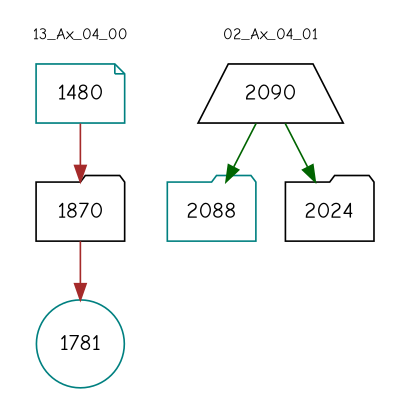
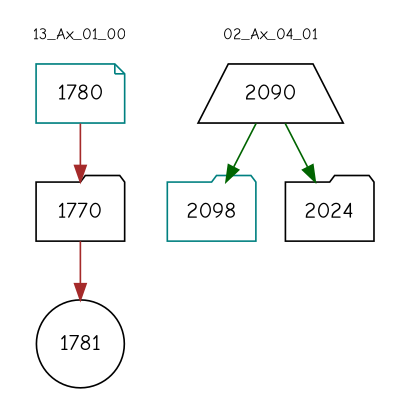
cluster "13_Ax_04_00": label "13_Ax_04_00" -> "13_Ax_01_00"
node "1480": label "1480" -> "1780"
node "1870": label "1870" -> "1770"
node "2088": label "2088" -> "2098"
node "1781": color teal -> black
